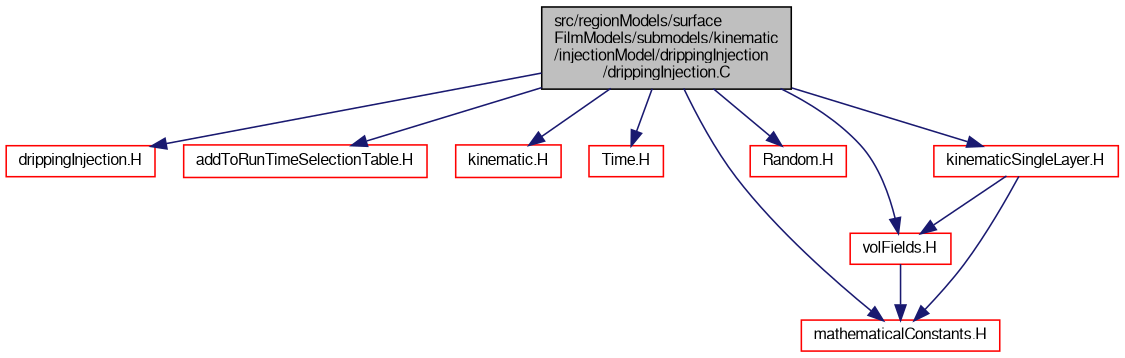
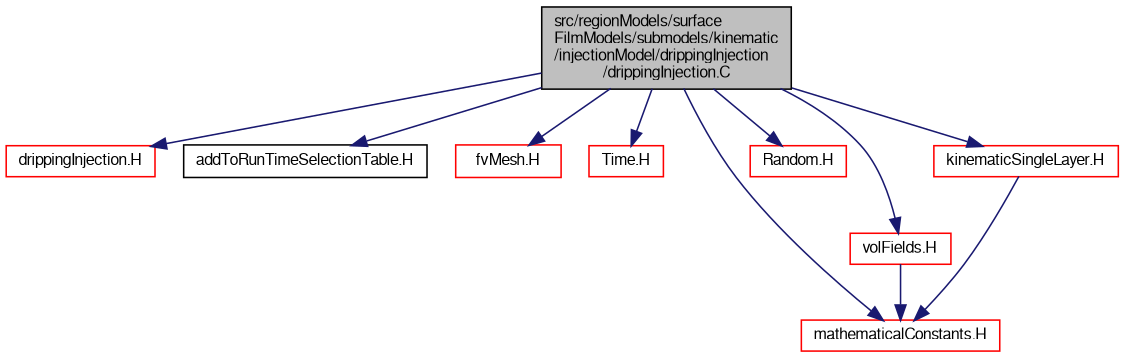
node "addToRunTimeSelectionTable.H": color red -> black
node "kinematic.H": label "kinematic.H" -> "fvMesh.H"
edge "kinematicSingleLayer.H" -> "volFields.H": removed
